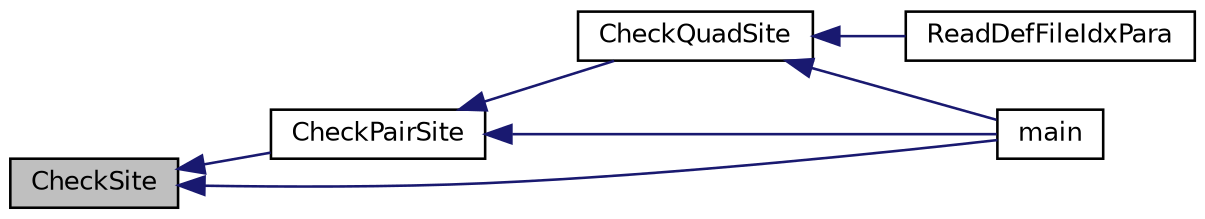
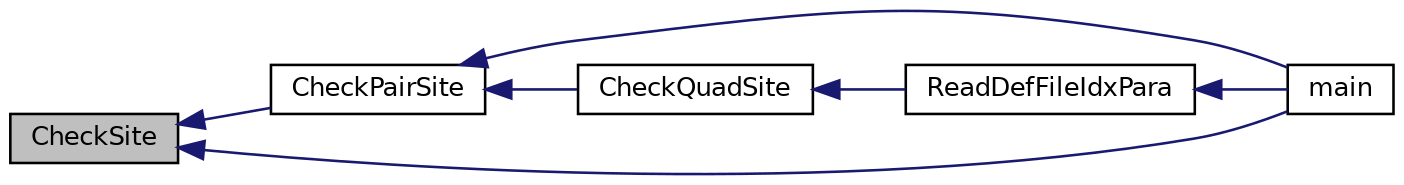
edge "main" -> "CheckQuadSite": now "main" -> "ReadDefFileIdxPara"
